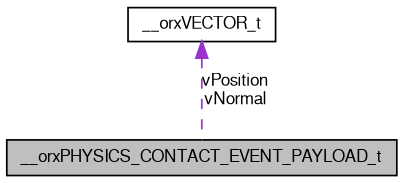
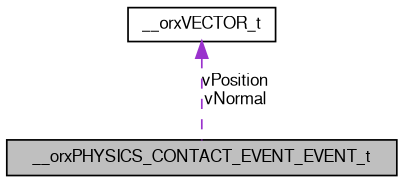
node "__orxPHYSICS_CONTACT_EVENT_PAYLOAD_t": label "__orxPHYSICS_CONTACT_EVENT_PAYLOAD_t" -> "__orxPHYSICS_CONTACT_EVENT_EVENT_t"
